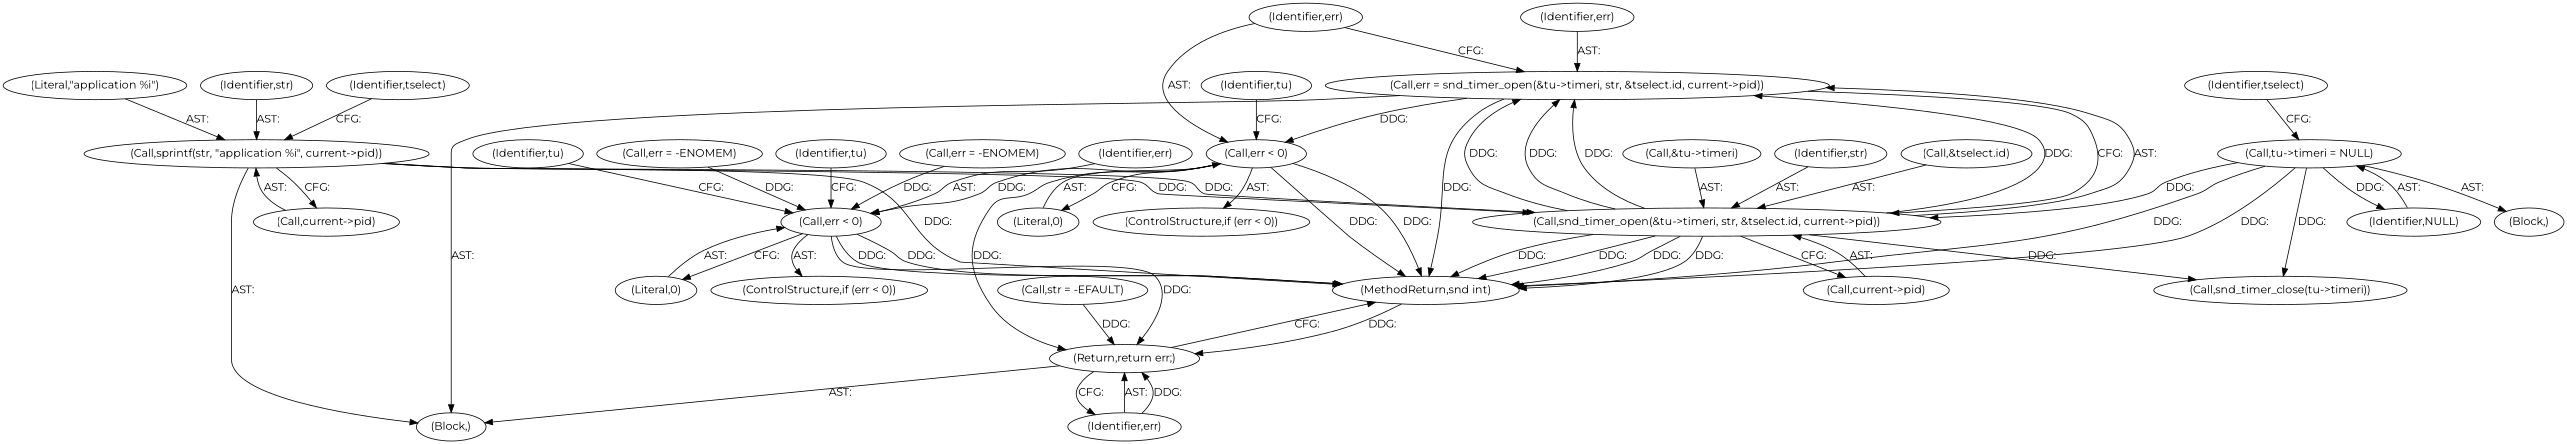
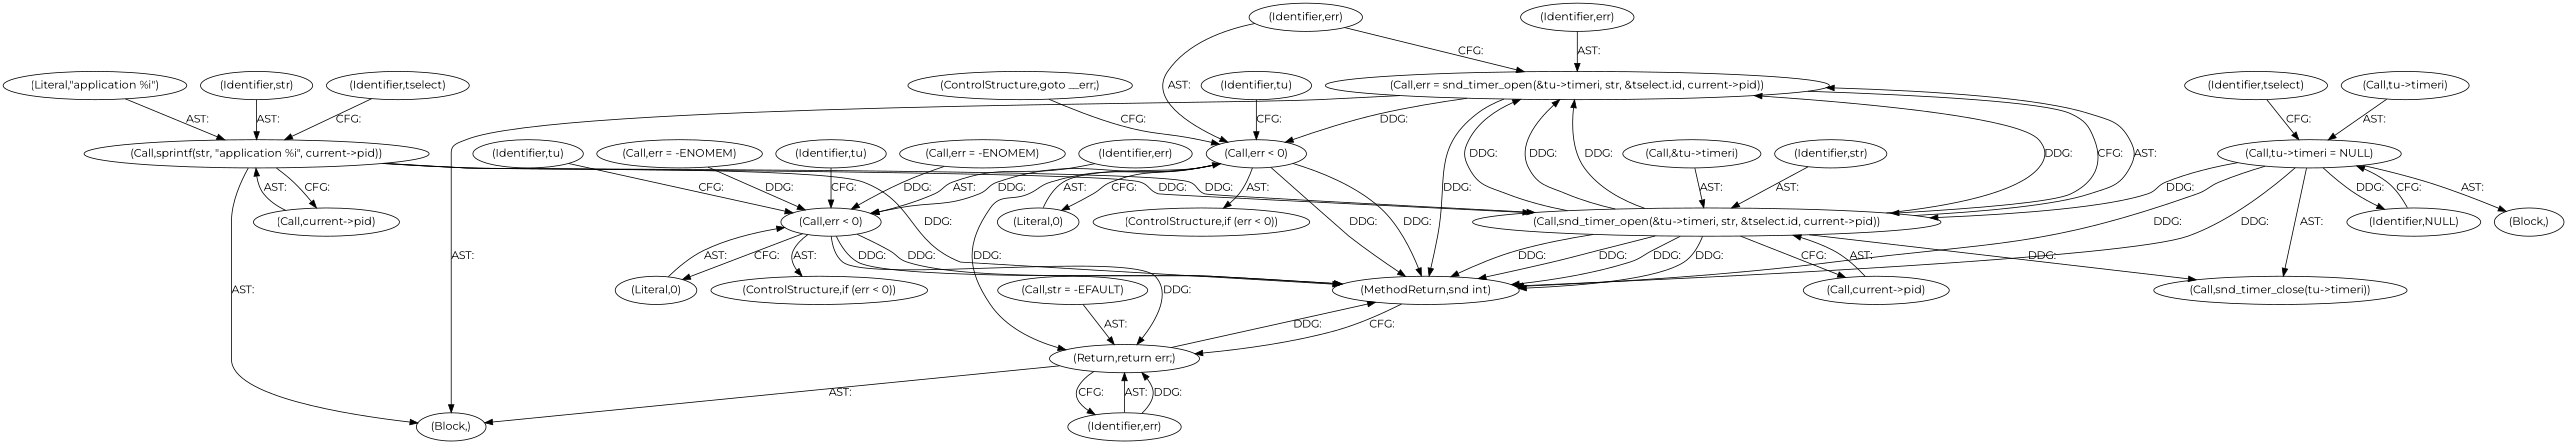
node "(ControlStructure,goto __err;)": added
node "(Call,tu->timeri)": added
node "(Call,&tselect.id)": removed
edge "(Identifier,NULL)" -> "(Call,tu->timeri = NULL)": label "AST: " -> "CFG: "
edge "(Call,tu->timeri = NULL)" -> "(Call,snd_timer_close(tu->timeri))": label "DDG: " -> "AST: "
edge "(Call,str = -EFAULT)" -> "(Return,return err;)": label "DDG: " -> "AST: "
edge "(Return,return err;)" -> "(MethodReturn,snd int)": label "CFG: " -> "DDG: "
edge "(MethodReturn,snd int)" -> "(Return,return err;)": label "DDG: " -> "CFG: "
